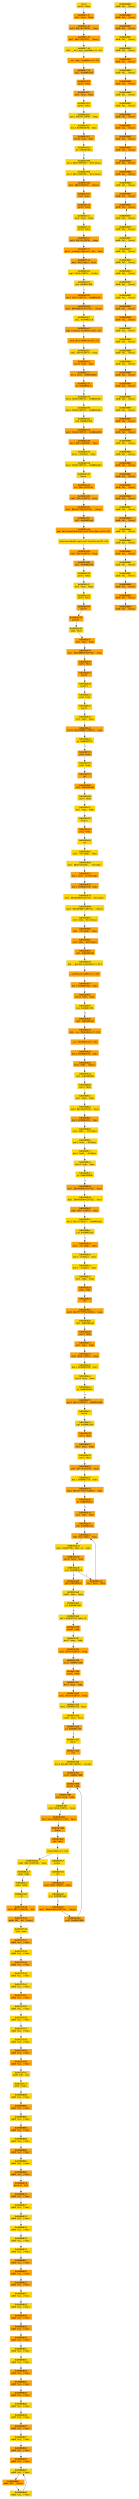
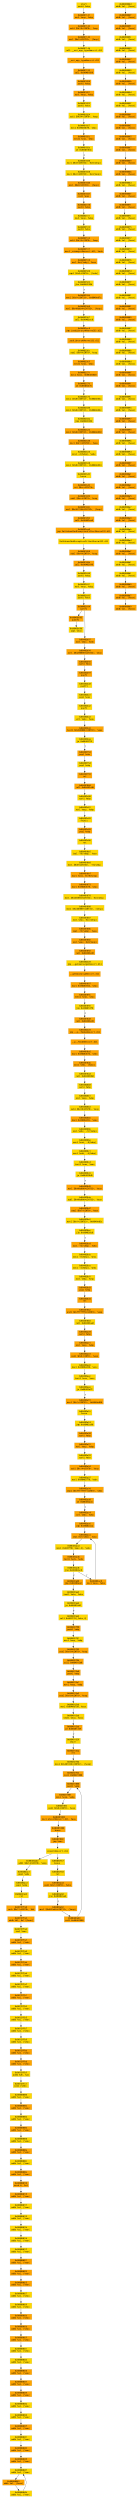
edge "0x00000073 addb %al, (%eax)" -> "0x00000071 addb %al, (%eax)": reversed
edge "0x00402696 popl %eax" -> "0x00402697 movl %eax, %edx": now "0x00402694 pushfl" -> "0x00402697 movl %eax, %edx"
